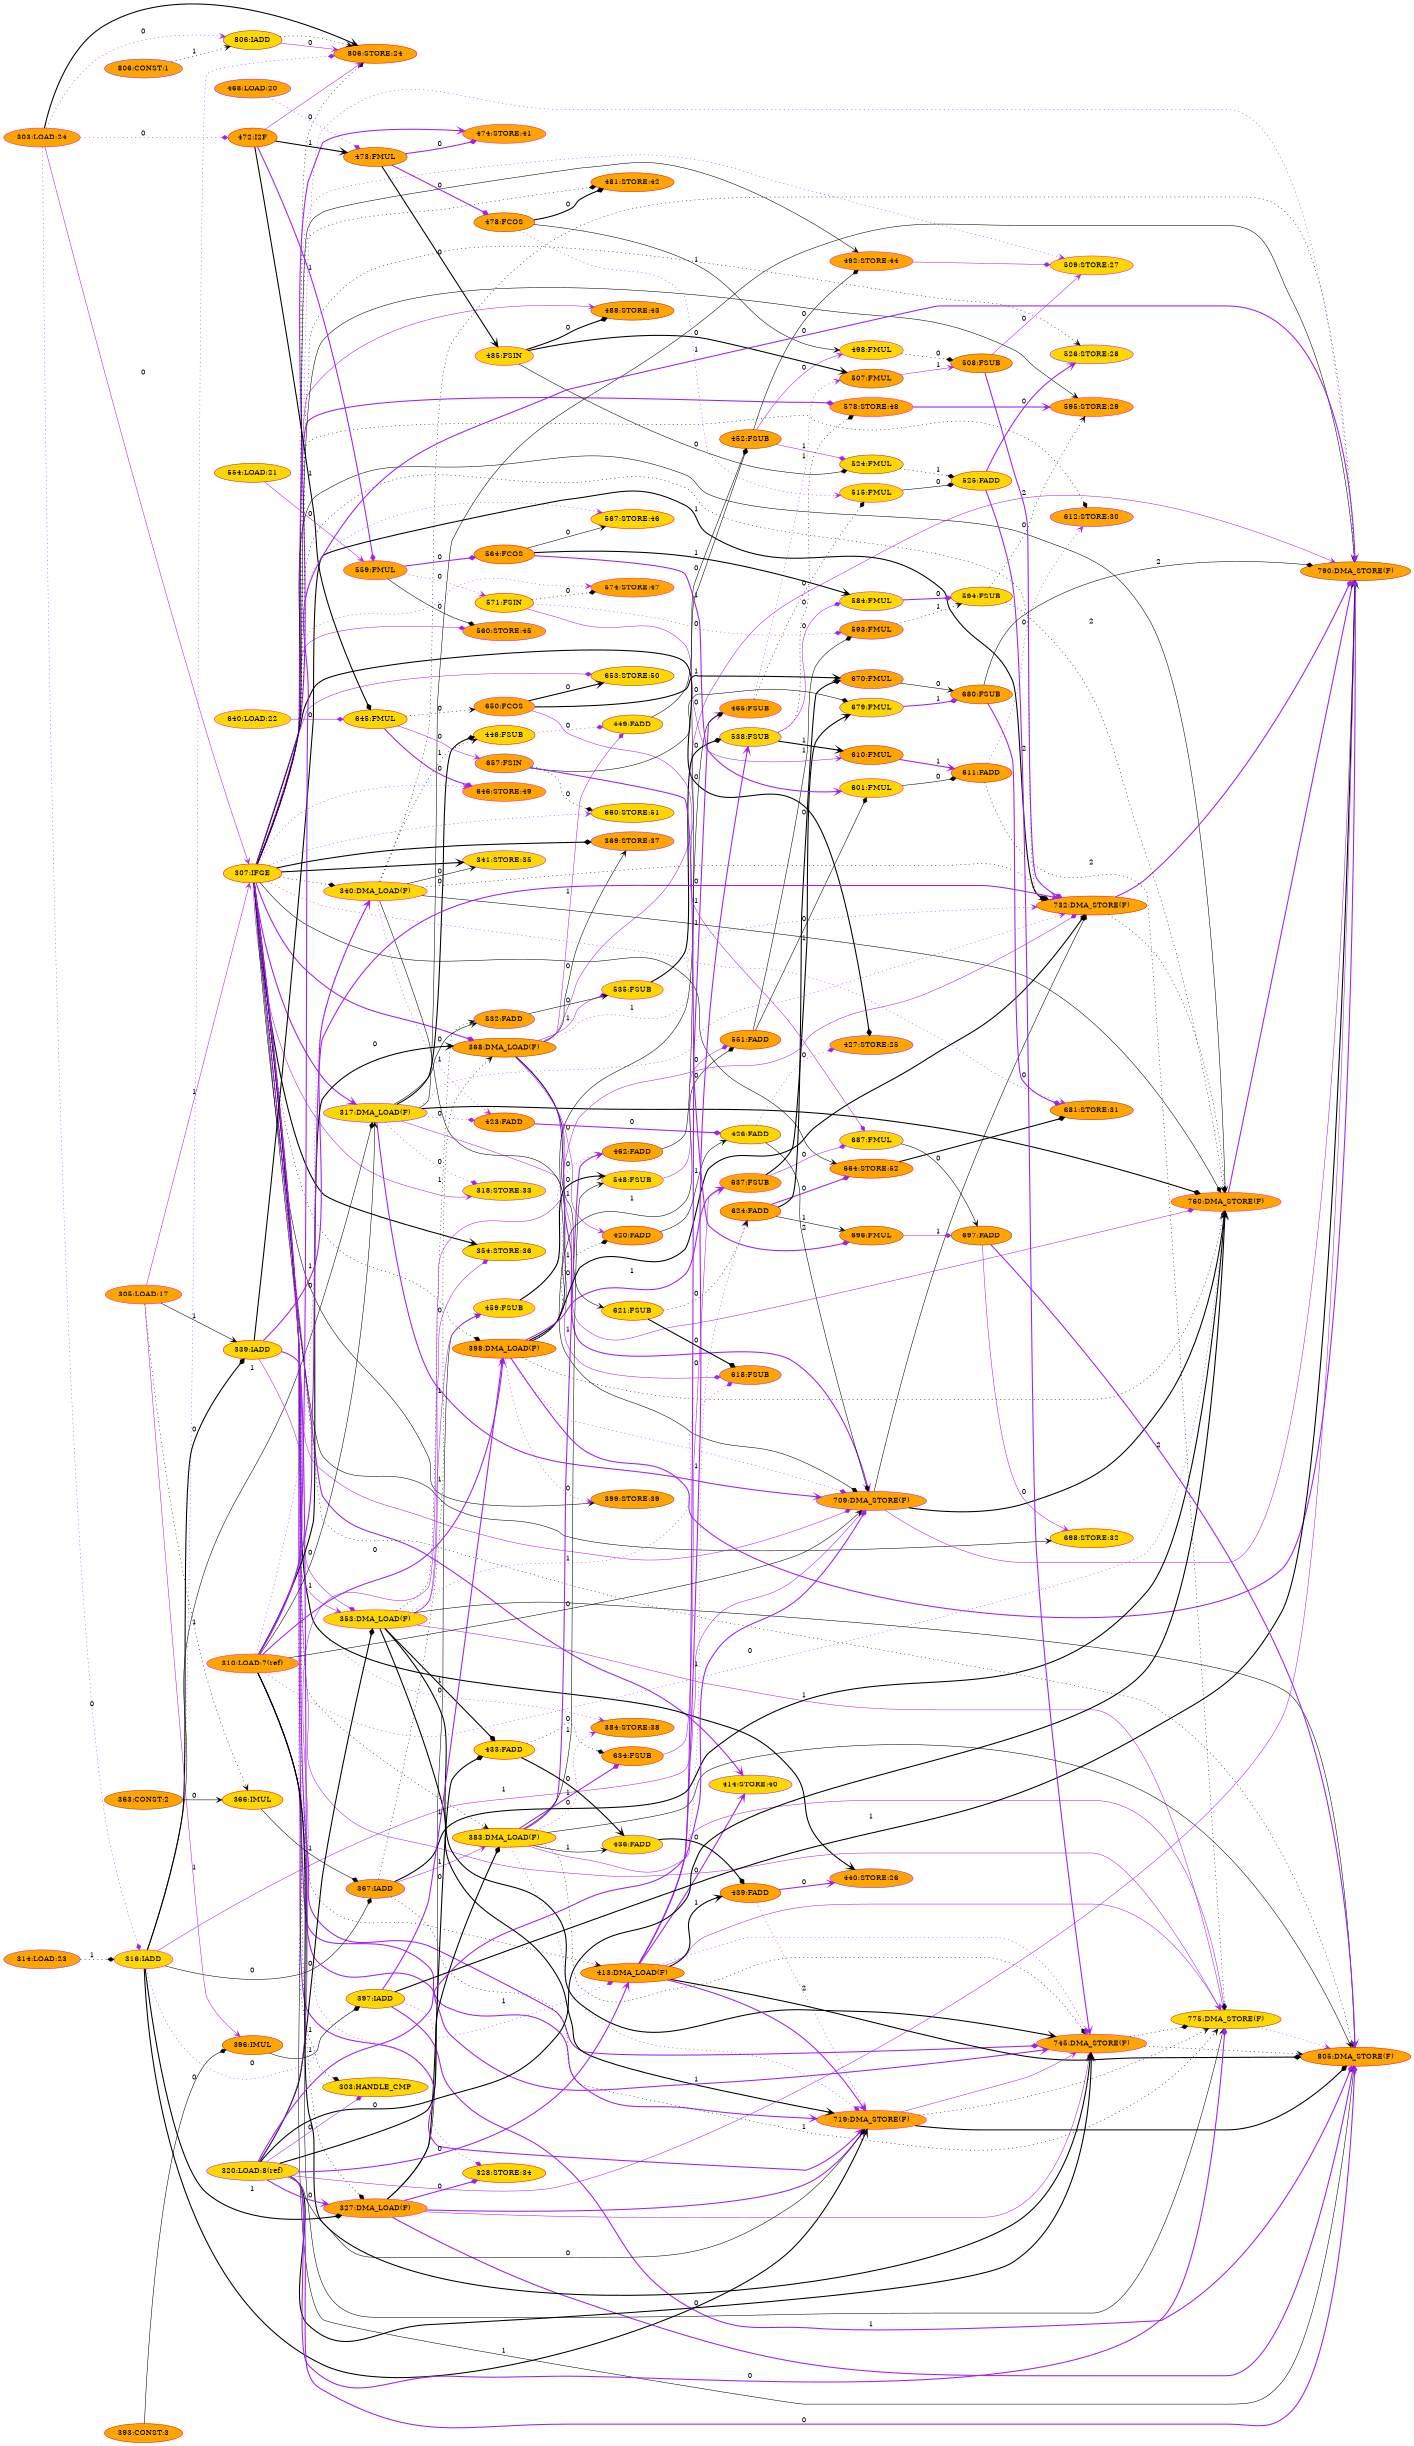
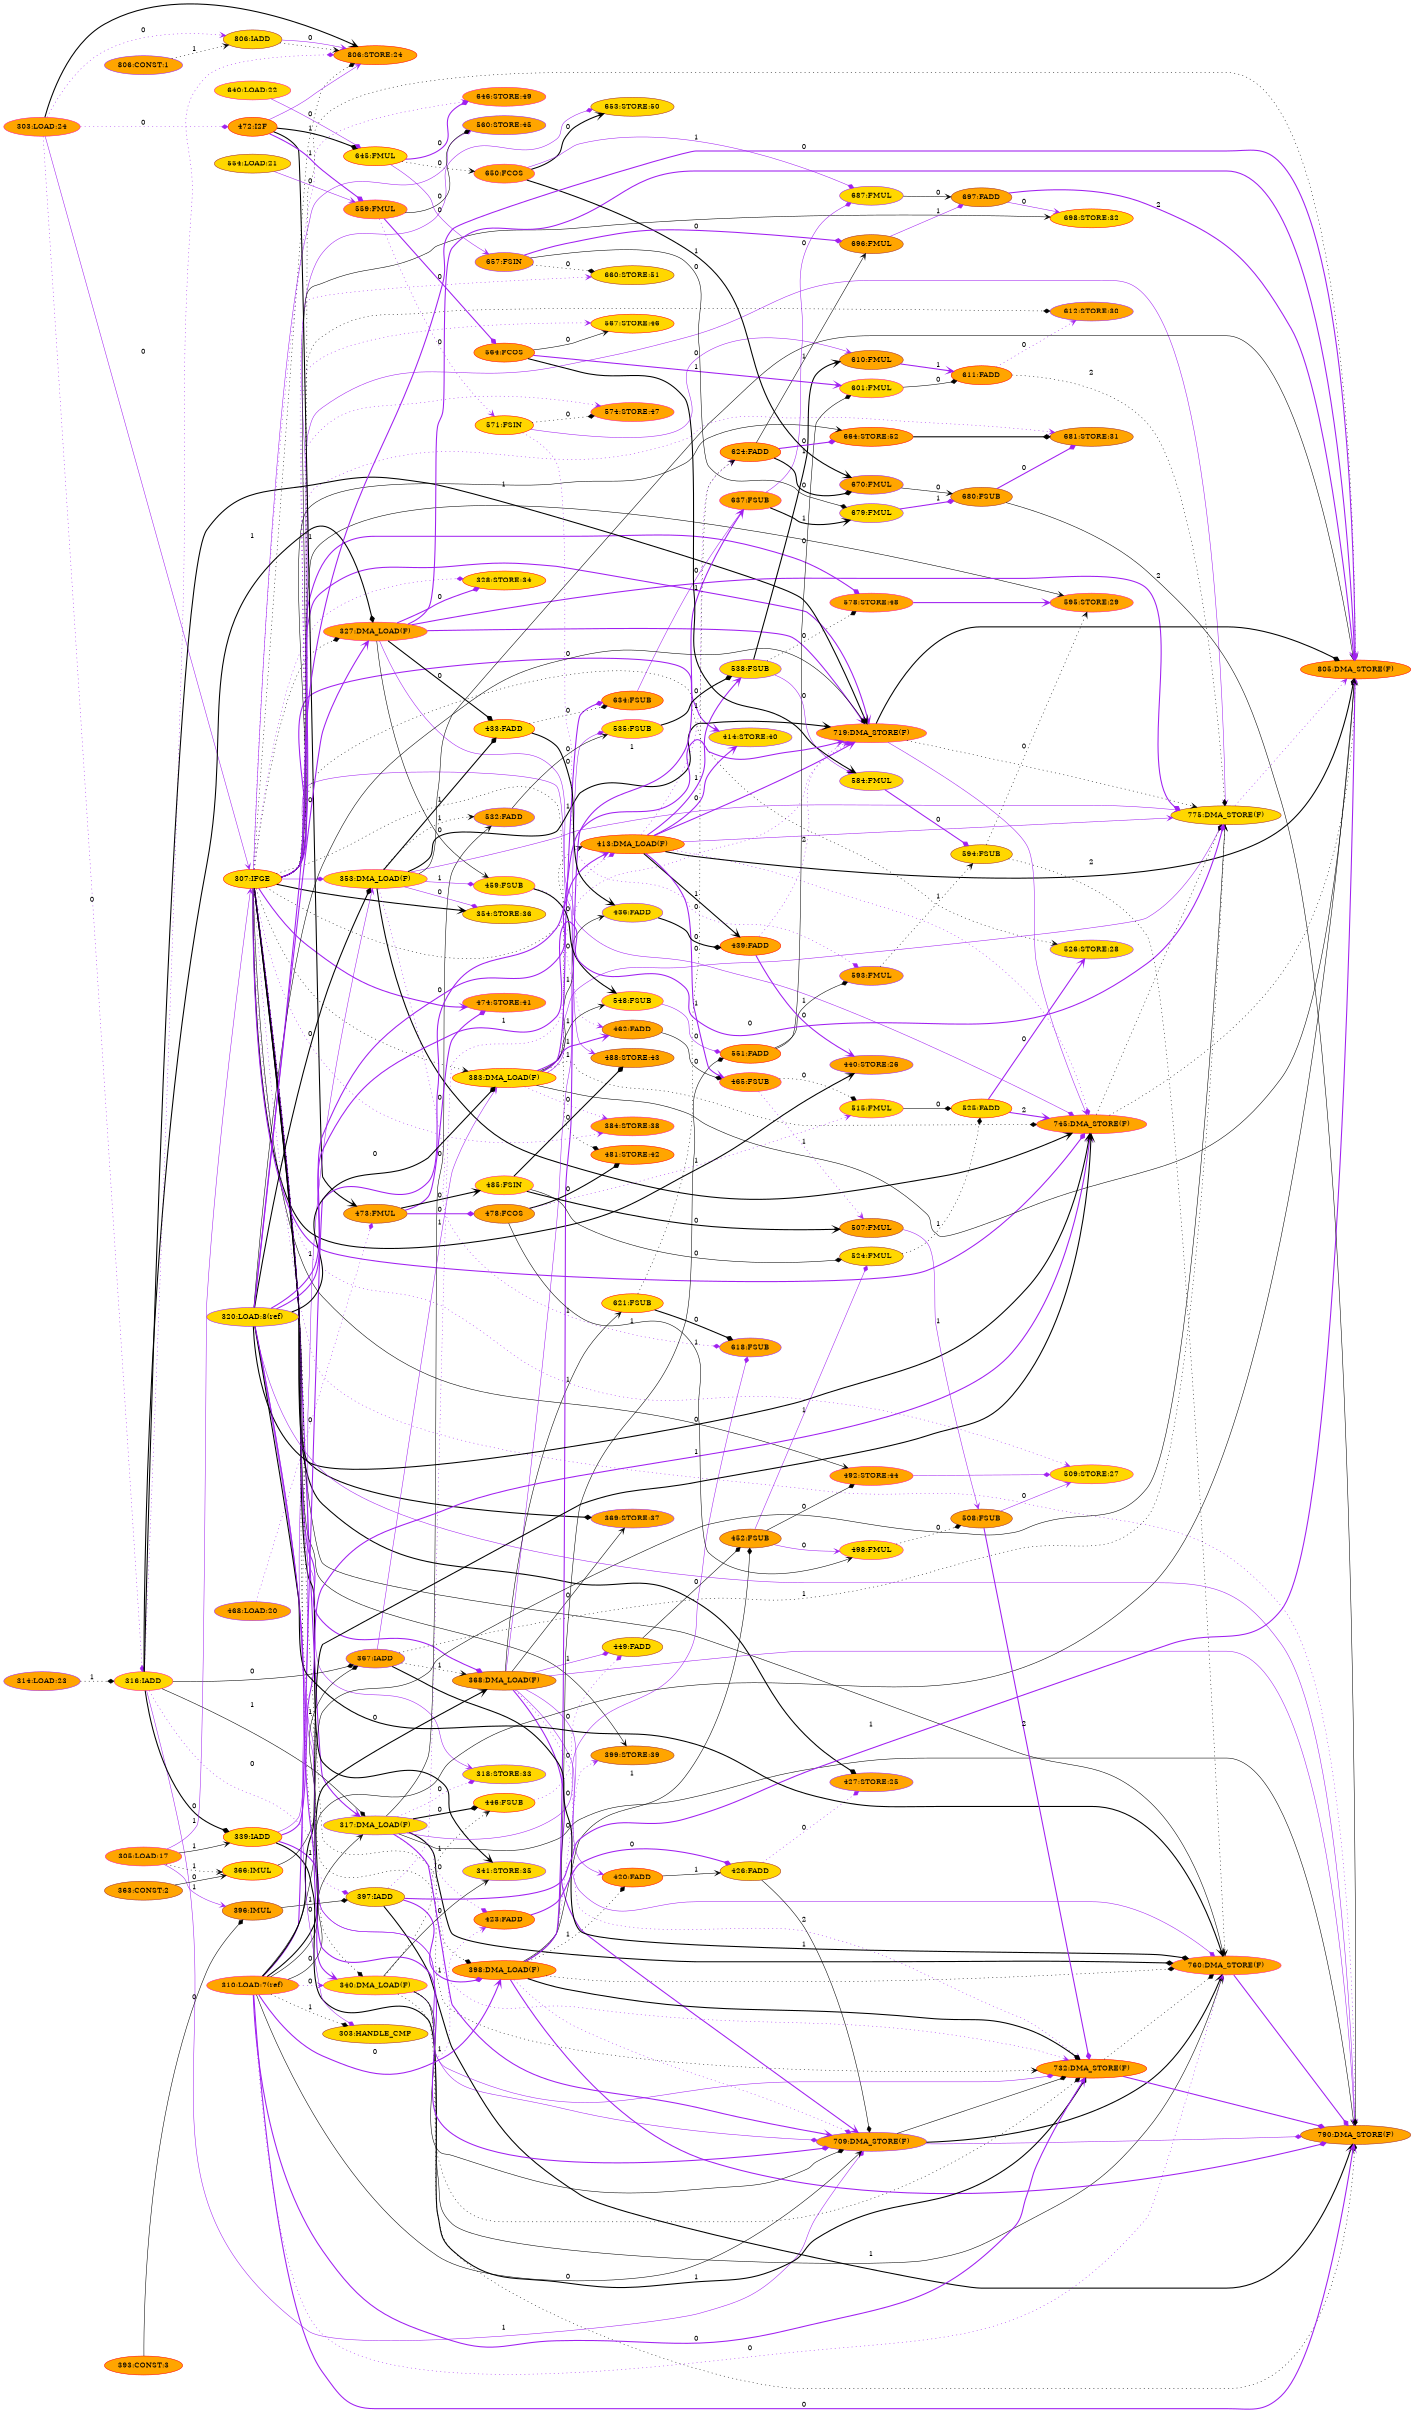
edge "327:DMA_LOAD(F)" -> "775:DMA_STORE(F)": added
node "384:STORE:38": color brown -> deeppink
